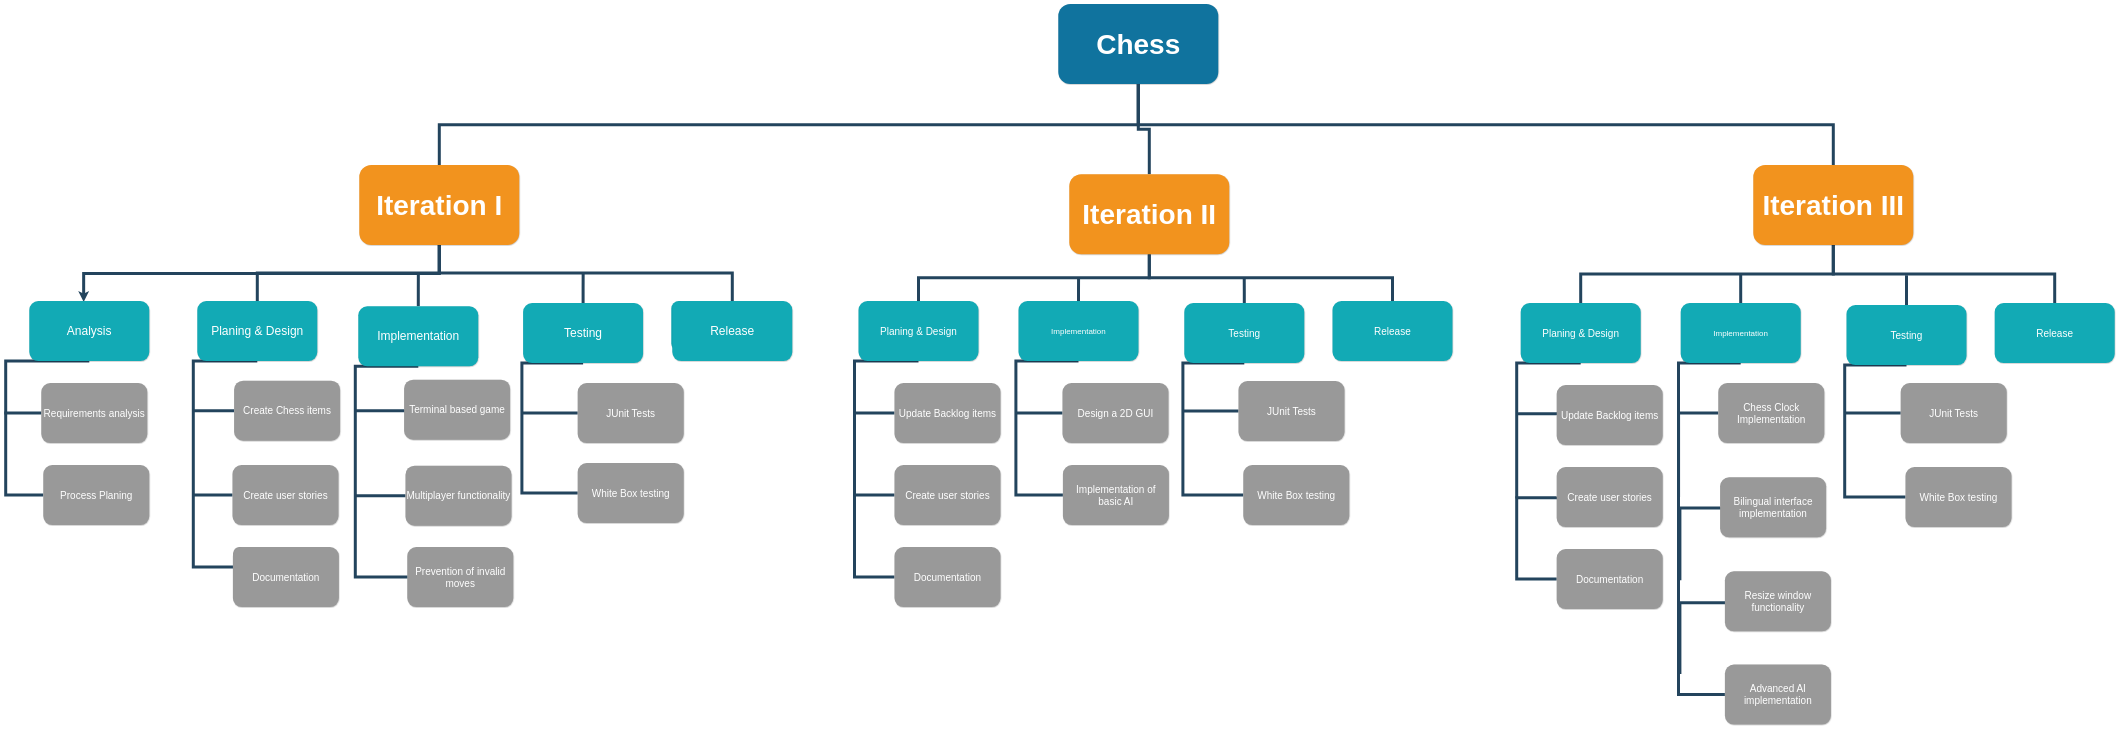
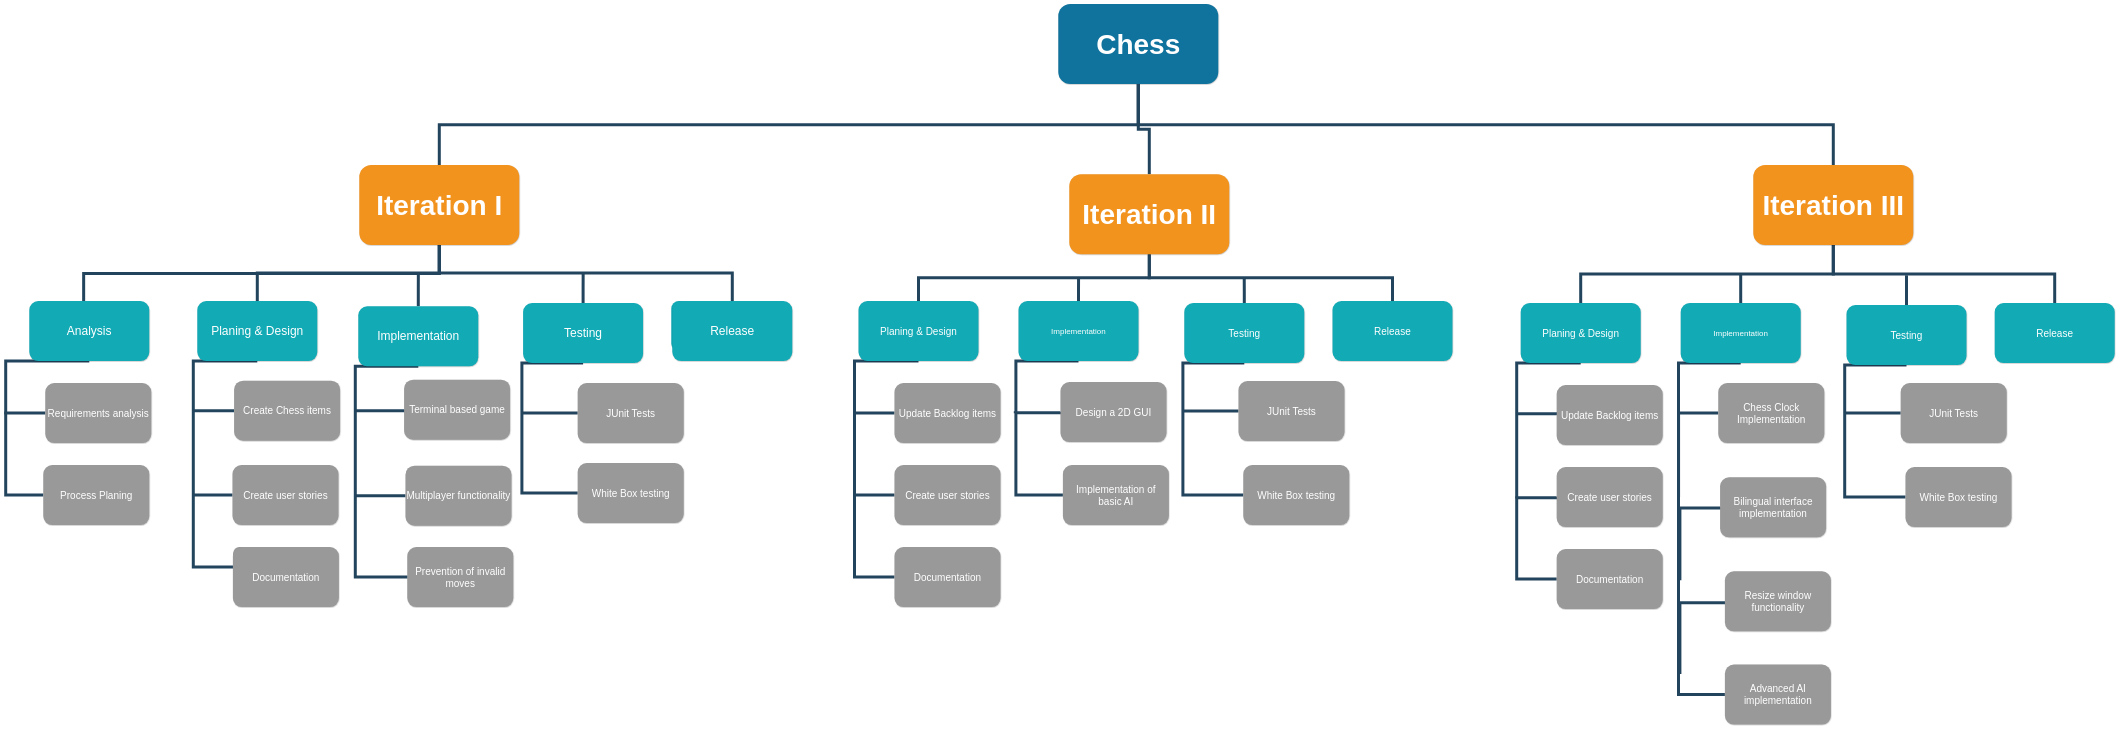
edge "Iteration I" -> "Analysis": arrowhead classic -> none
node "Requirements analysis": moved (94, 413) -> (98, 413)
node "Design a 2D GUI": moved (1116, 413) -> (1114, 412)
